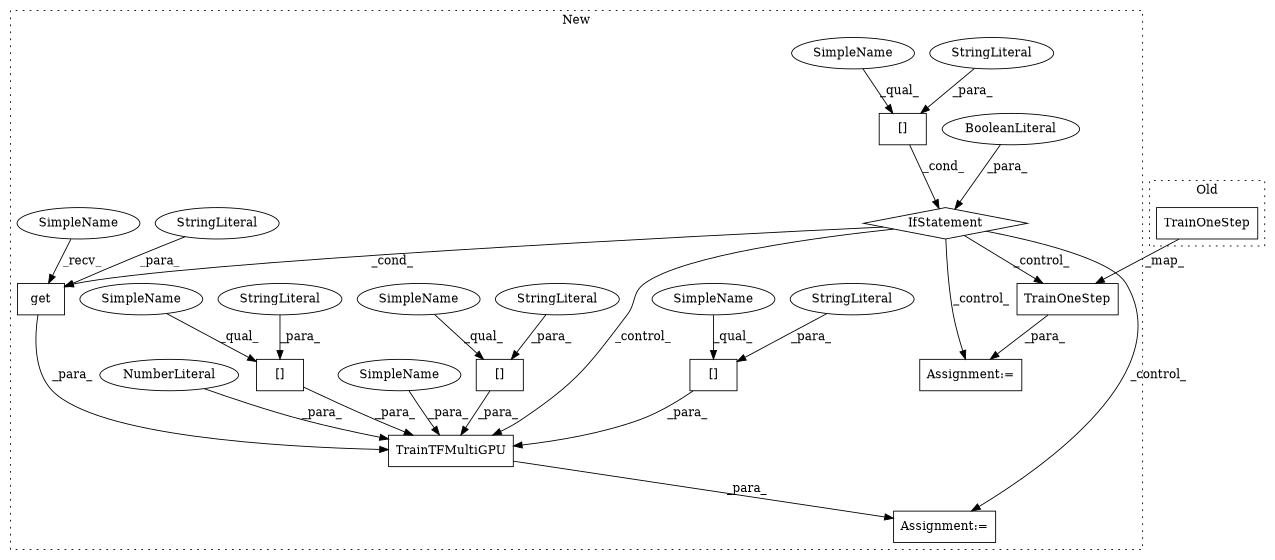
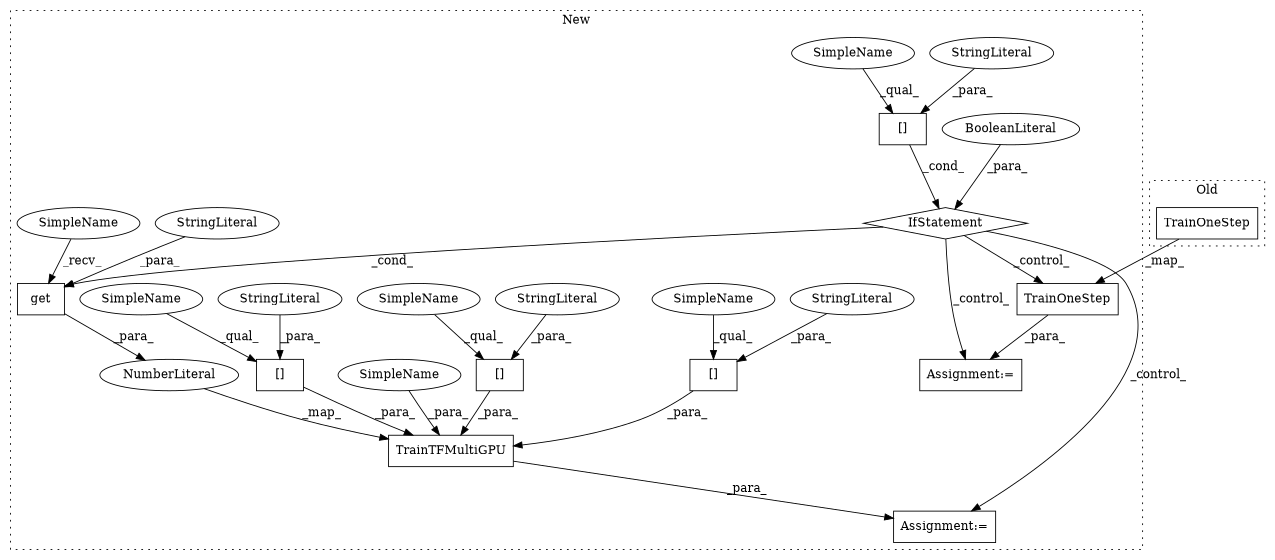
edge "IfStatement" -> "TrainTFMultiGPU": removed, label "_control_"
edge "NumberLiteral" -> "TrainTFMultiGPU": label "_para_" -> "_map_"
edge "get" -> "TrainTFMultiGPU": now "get" -> "NumberLiteral"
